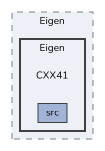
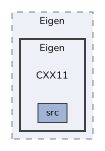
node "CXX41": label "CXX41" -> "CXX11"
